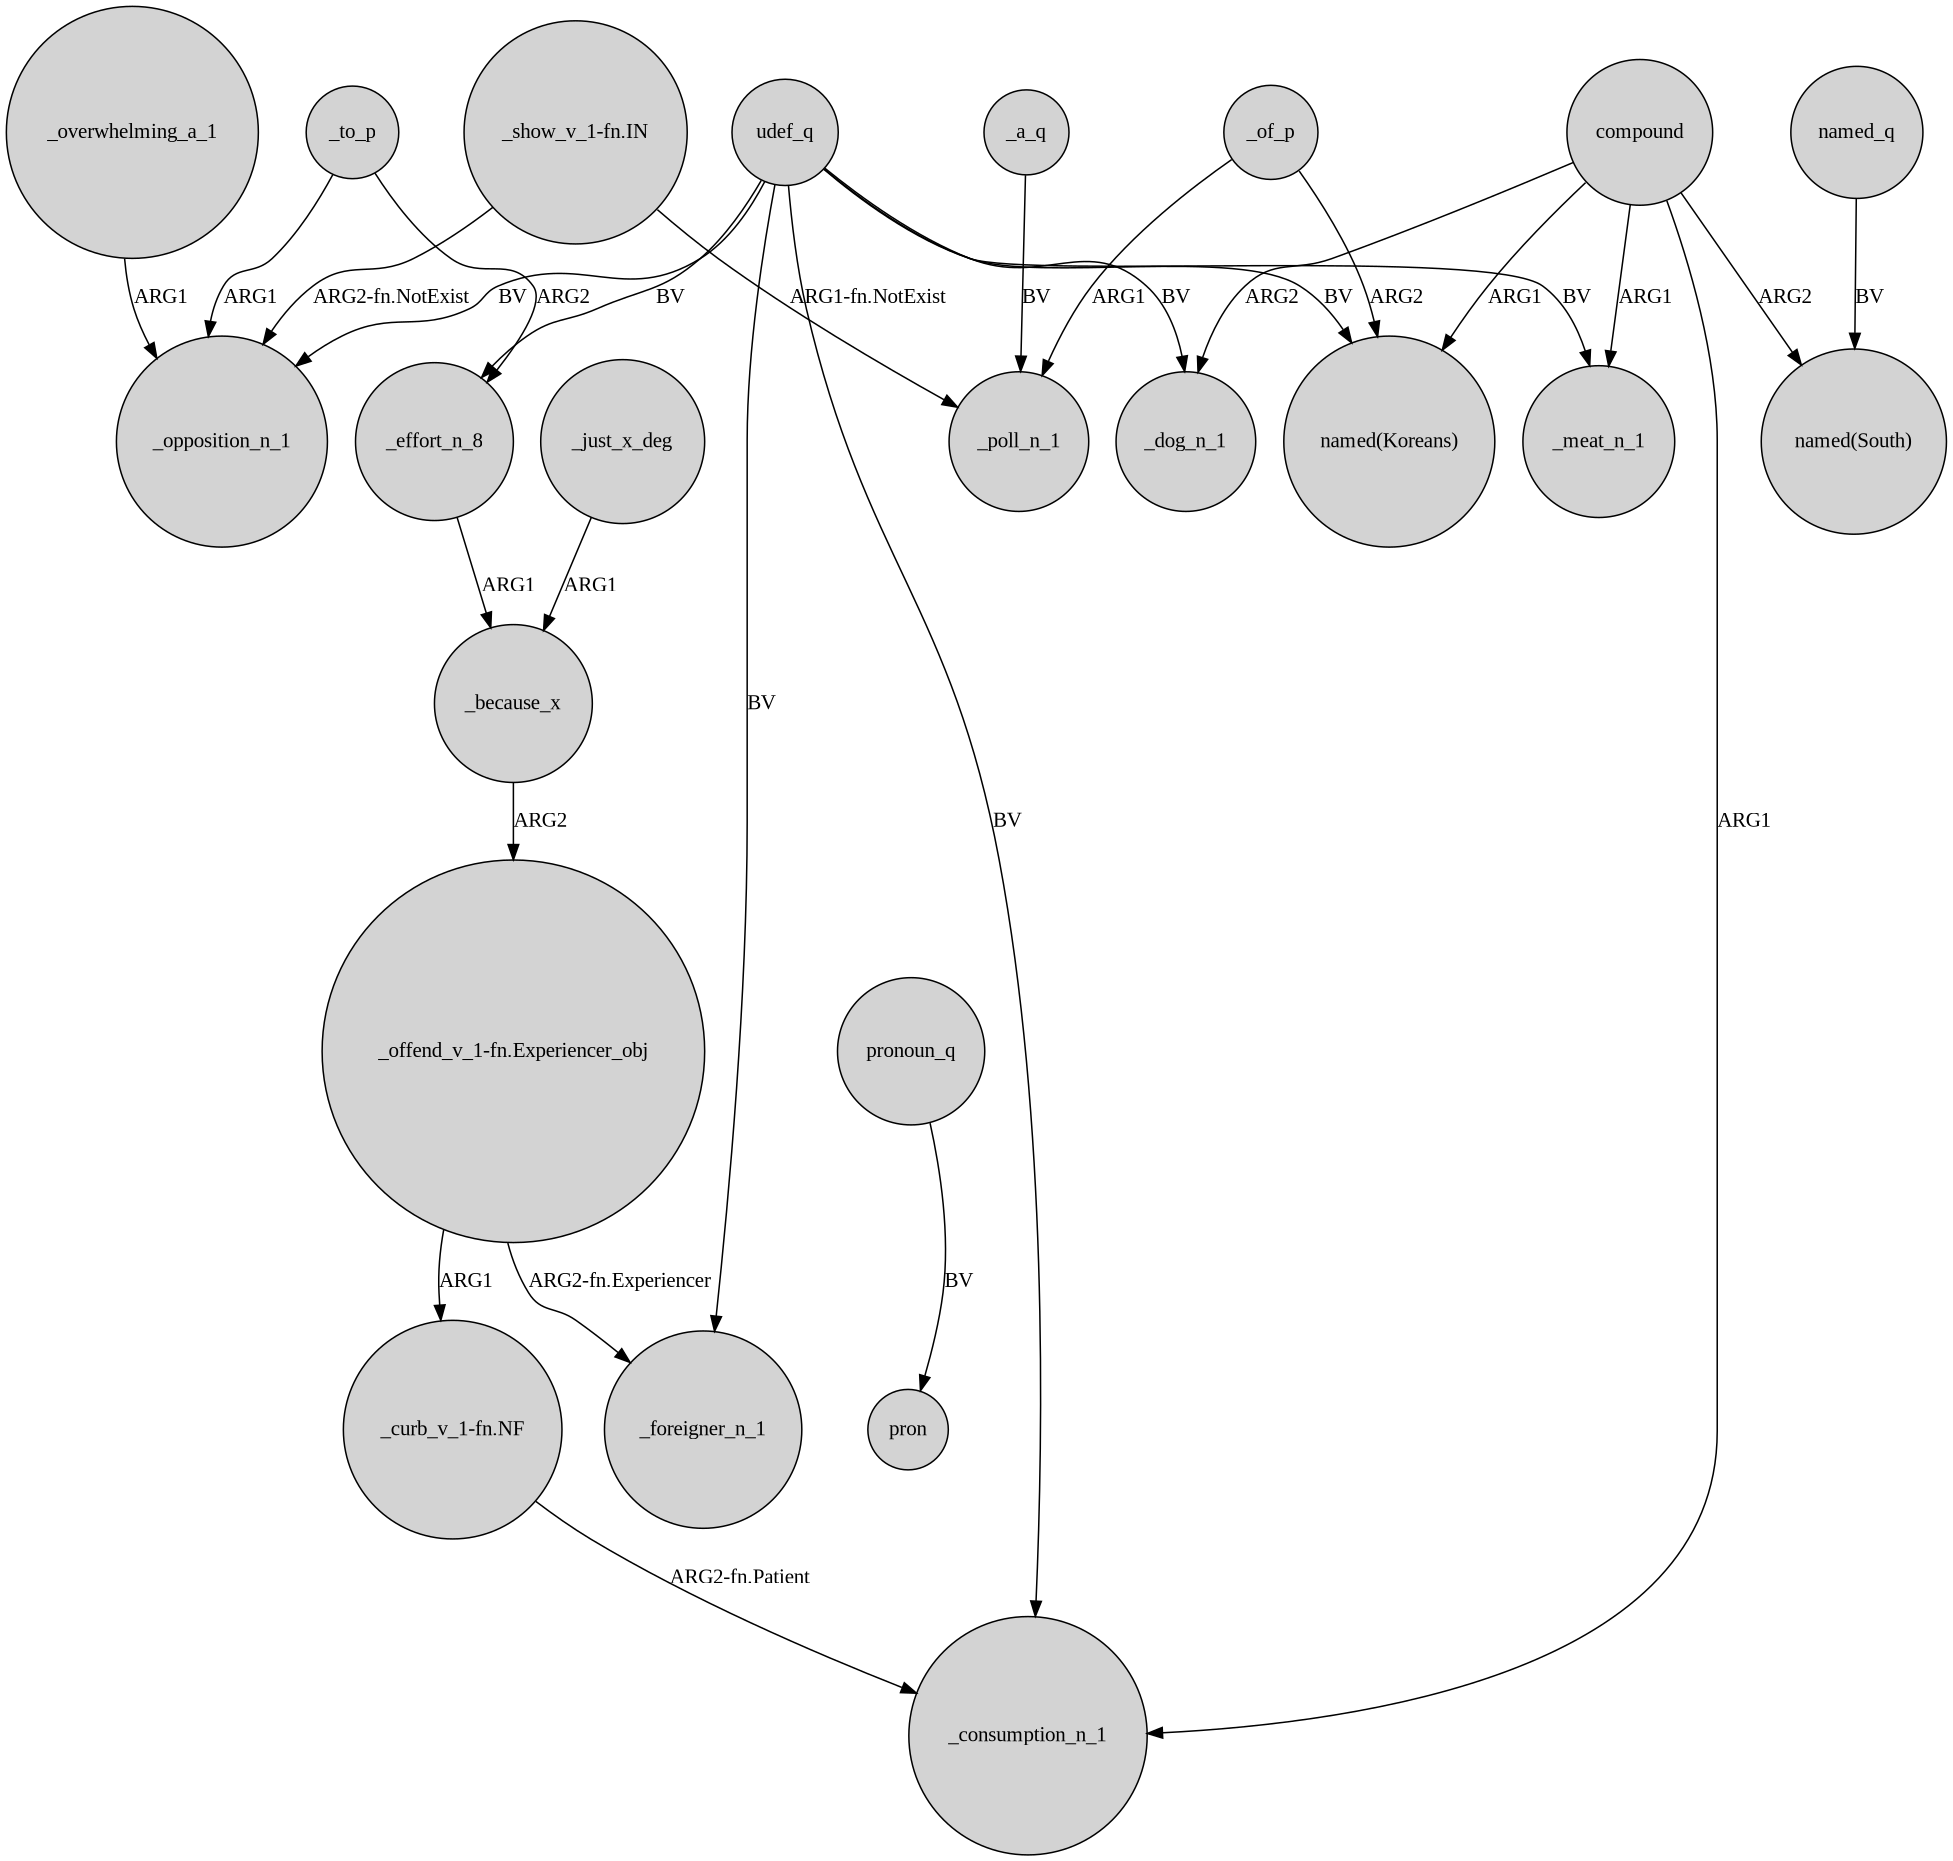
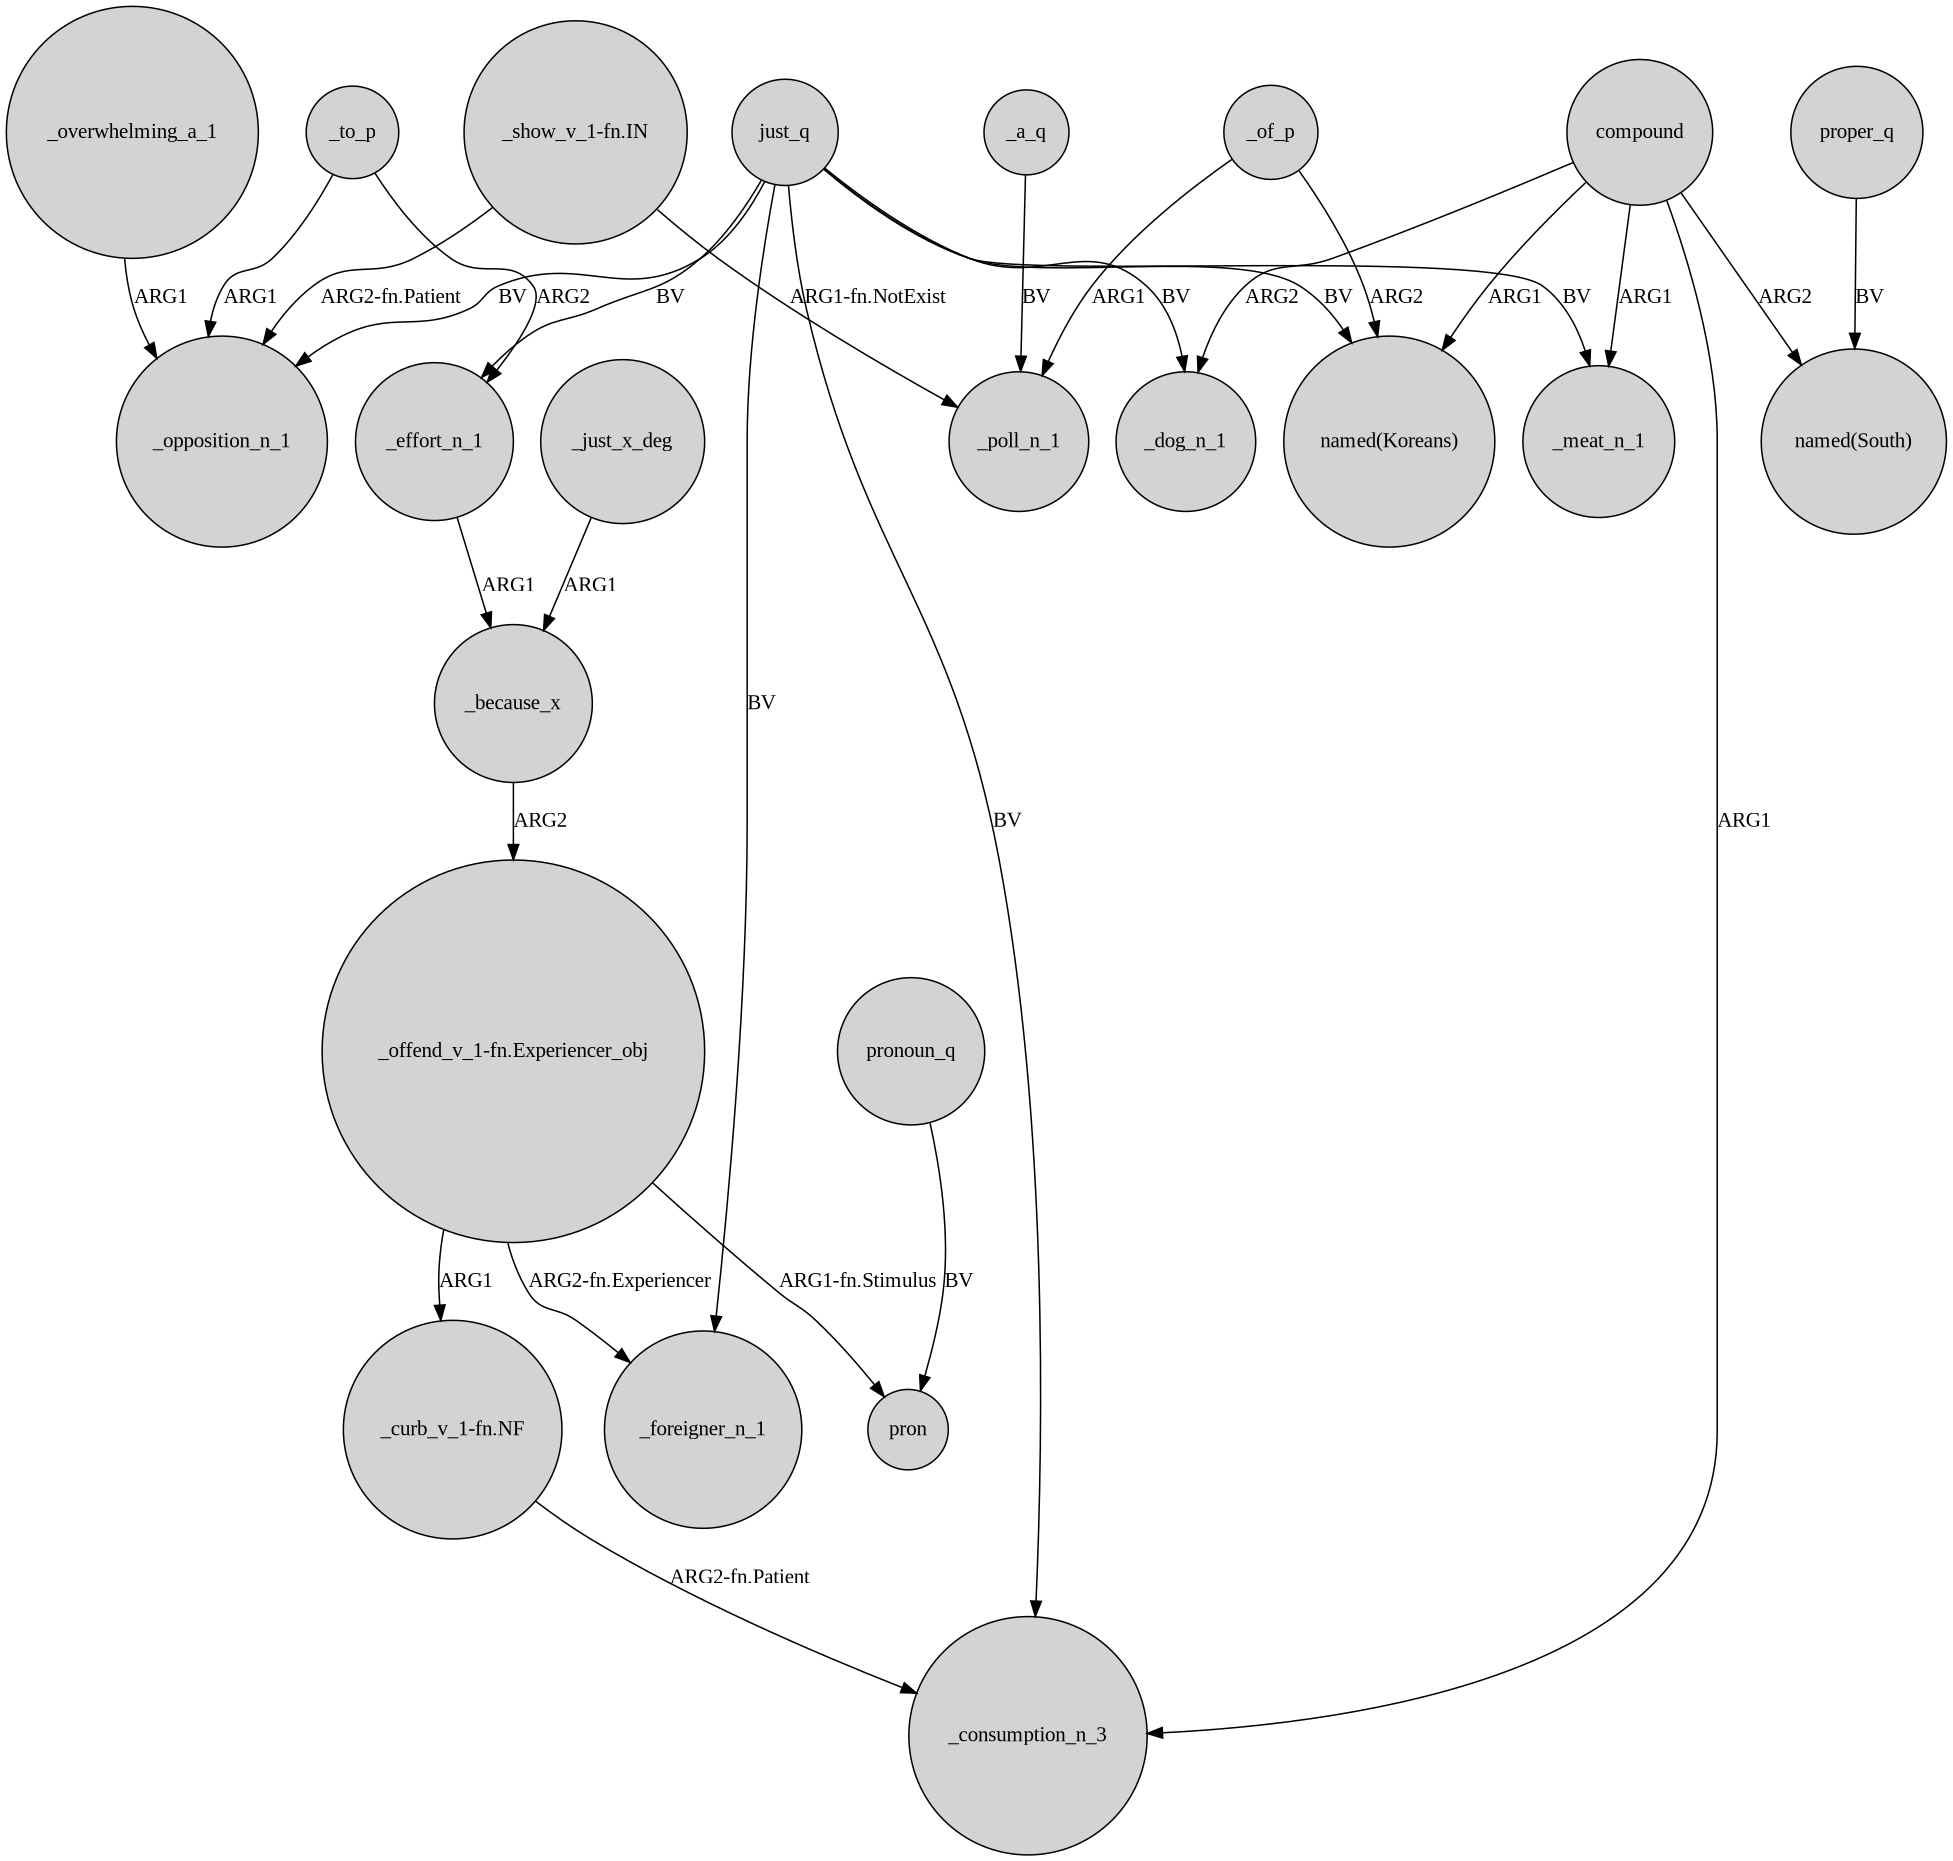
node "udef_q": label "udef_q" -> "just_q"
node "named_q": label "named_q" -> "proper_q"
edge "_show_v_1-fn.IN" -> "_opposition_n_1": label "ARG2-fn.NotExist" -> "ARG2-fn.Patient"
node "_effort_n_8": label "_effort_n_8" -> "_effort_n_1"
edge "_offend_v_1-fn.Experiencer_obj" -> "pron": added, label "ARG1-fn.Stimulus"
node "_consumption_n_1": label "_consumption_n_1" -> "_consumption_n_3"
